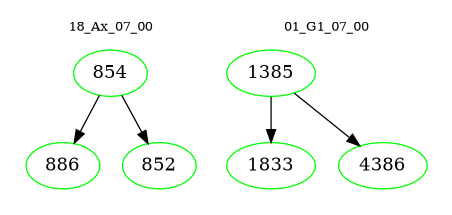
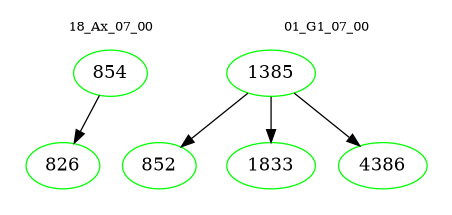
edge "854" -> "852": now "1385" -> "852"
node "886": label "886" -> "826"
